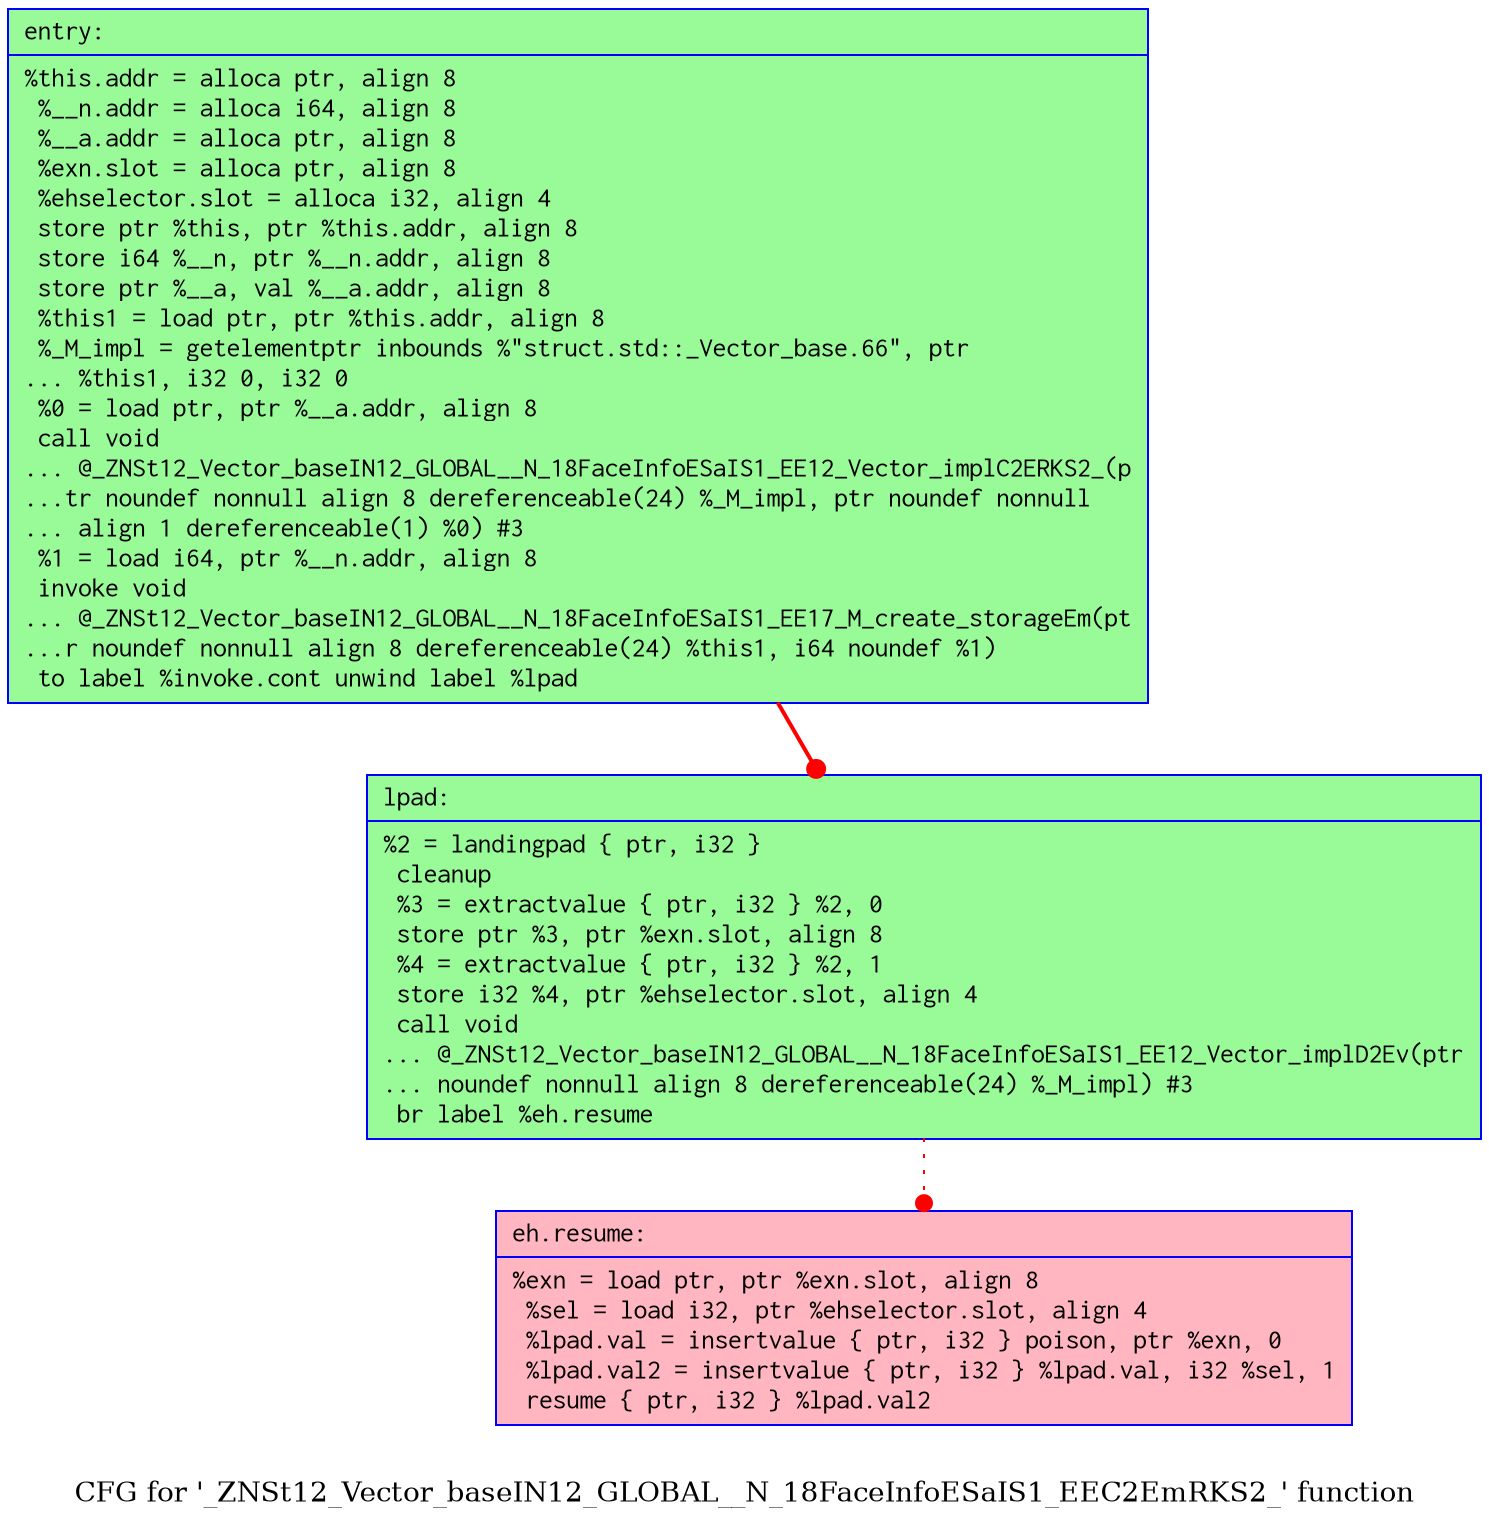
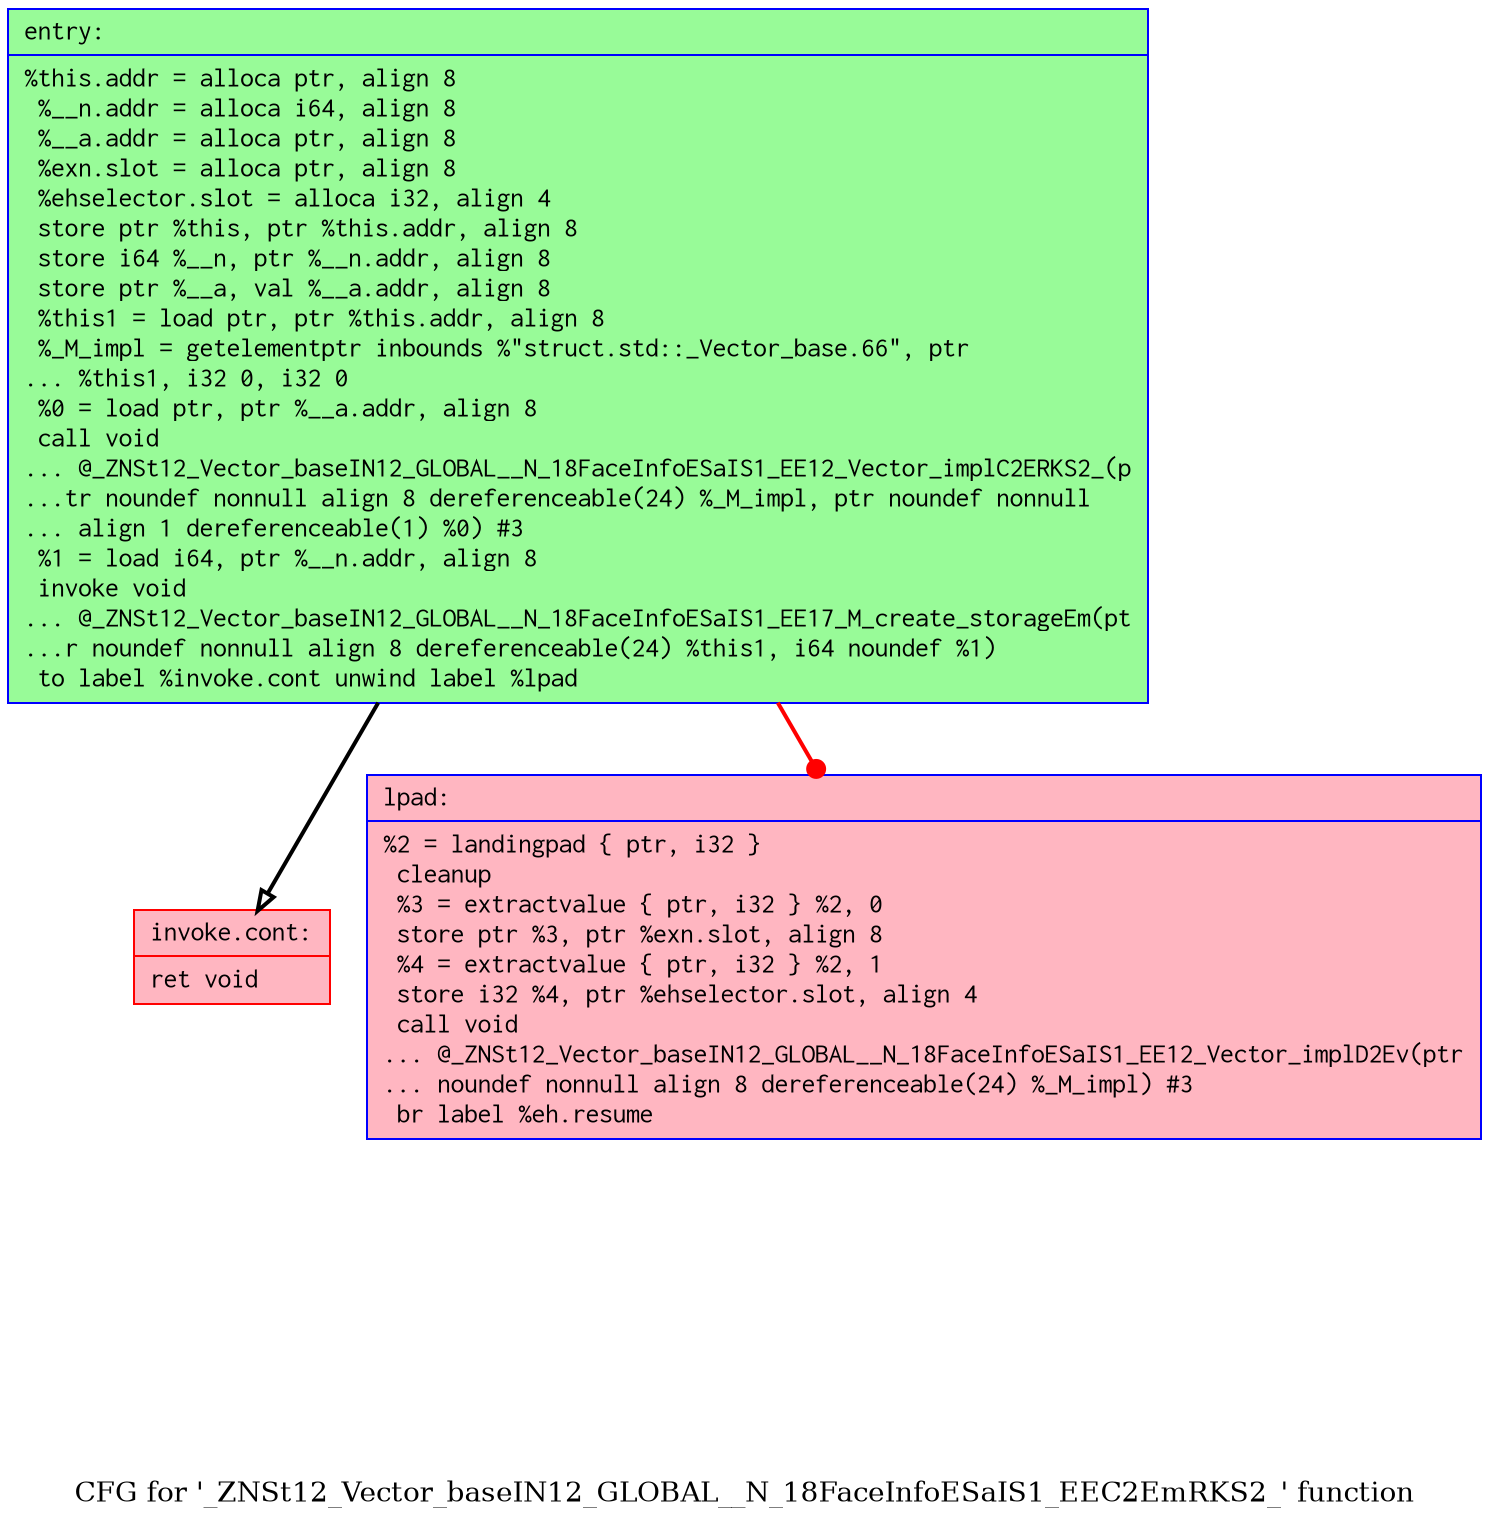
node "invoke.cont:": added
node "lpad:": fillcolor palegreen -> lightpink
node "eh.resume:": removed
